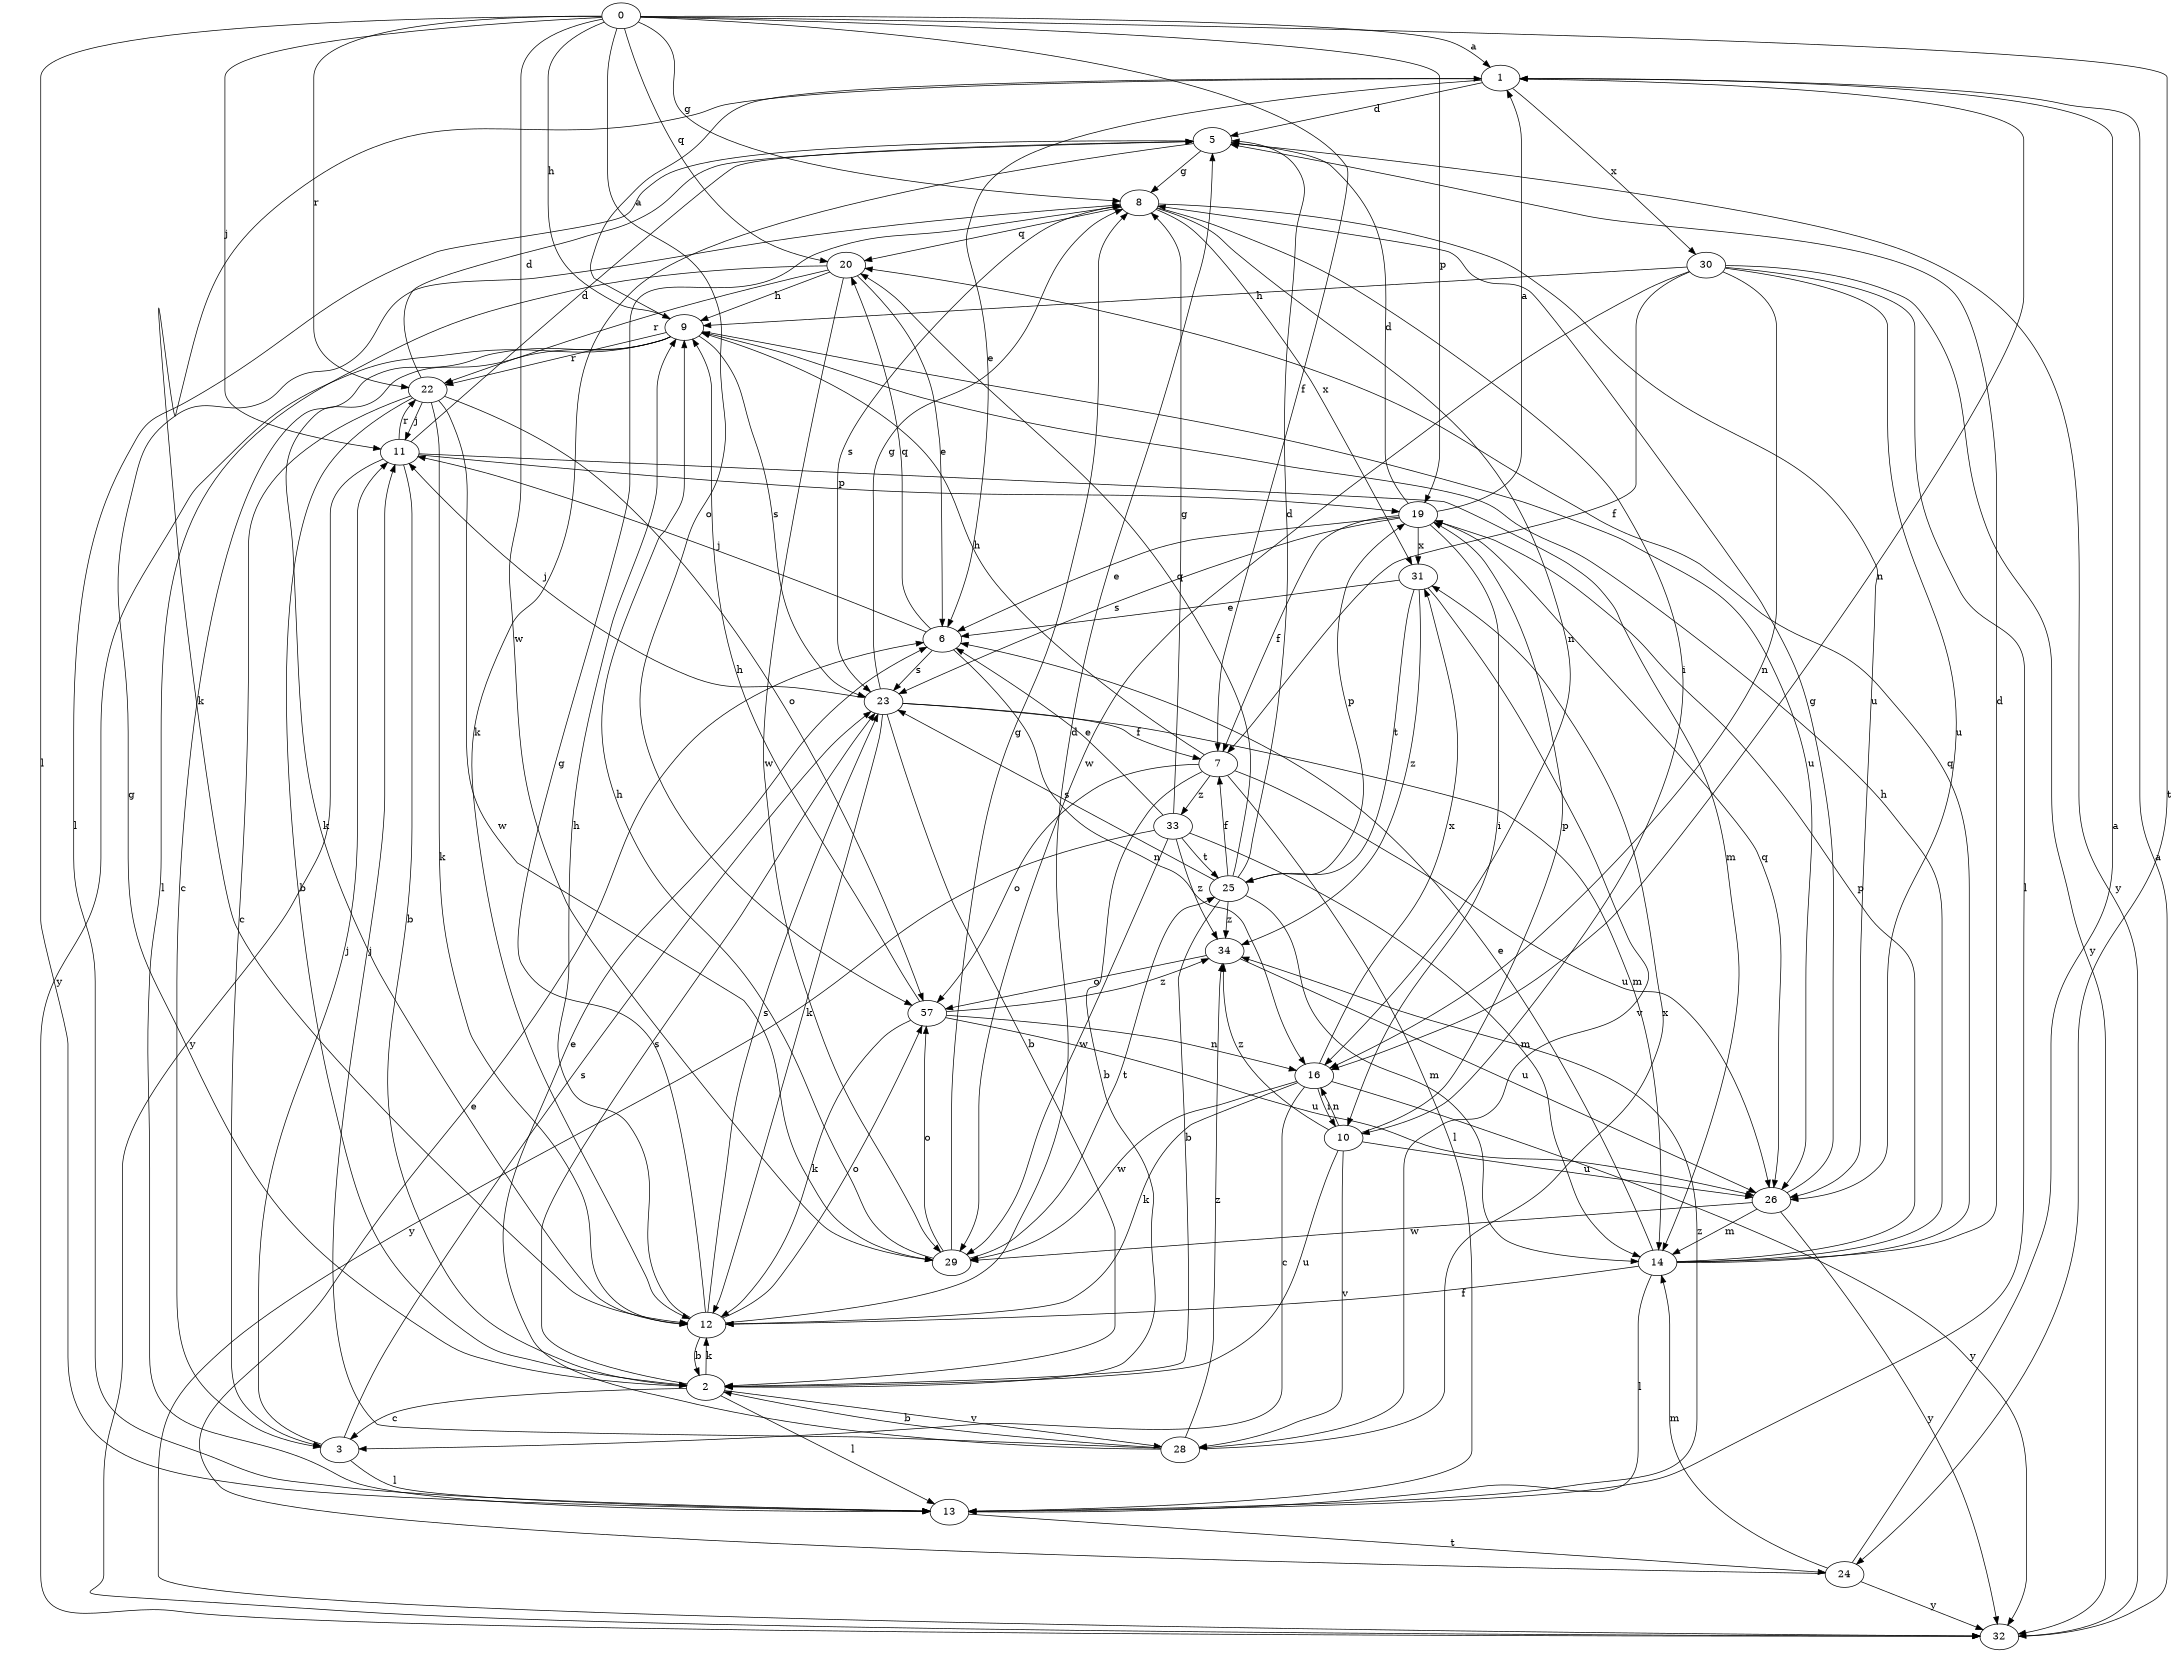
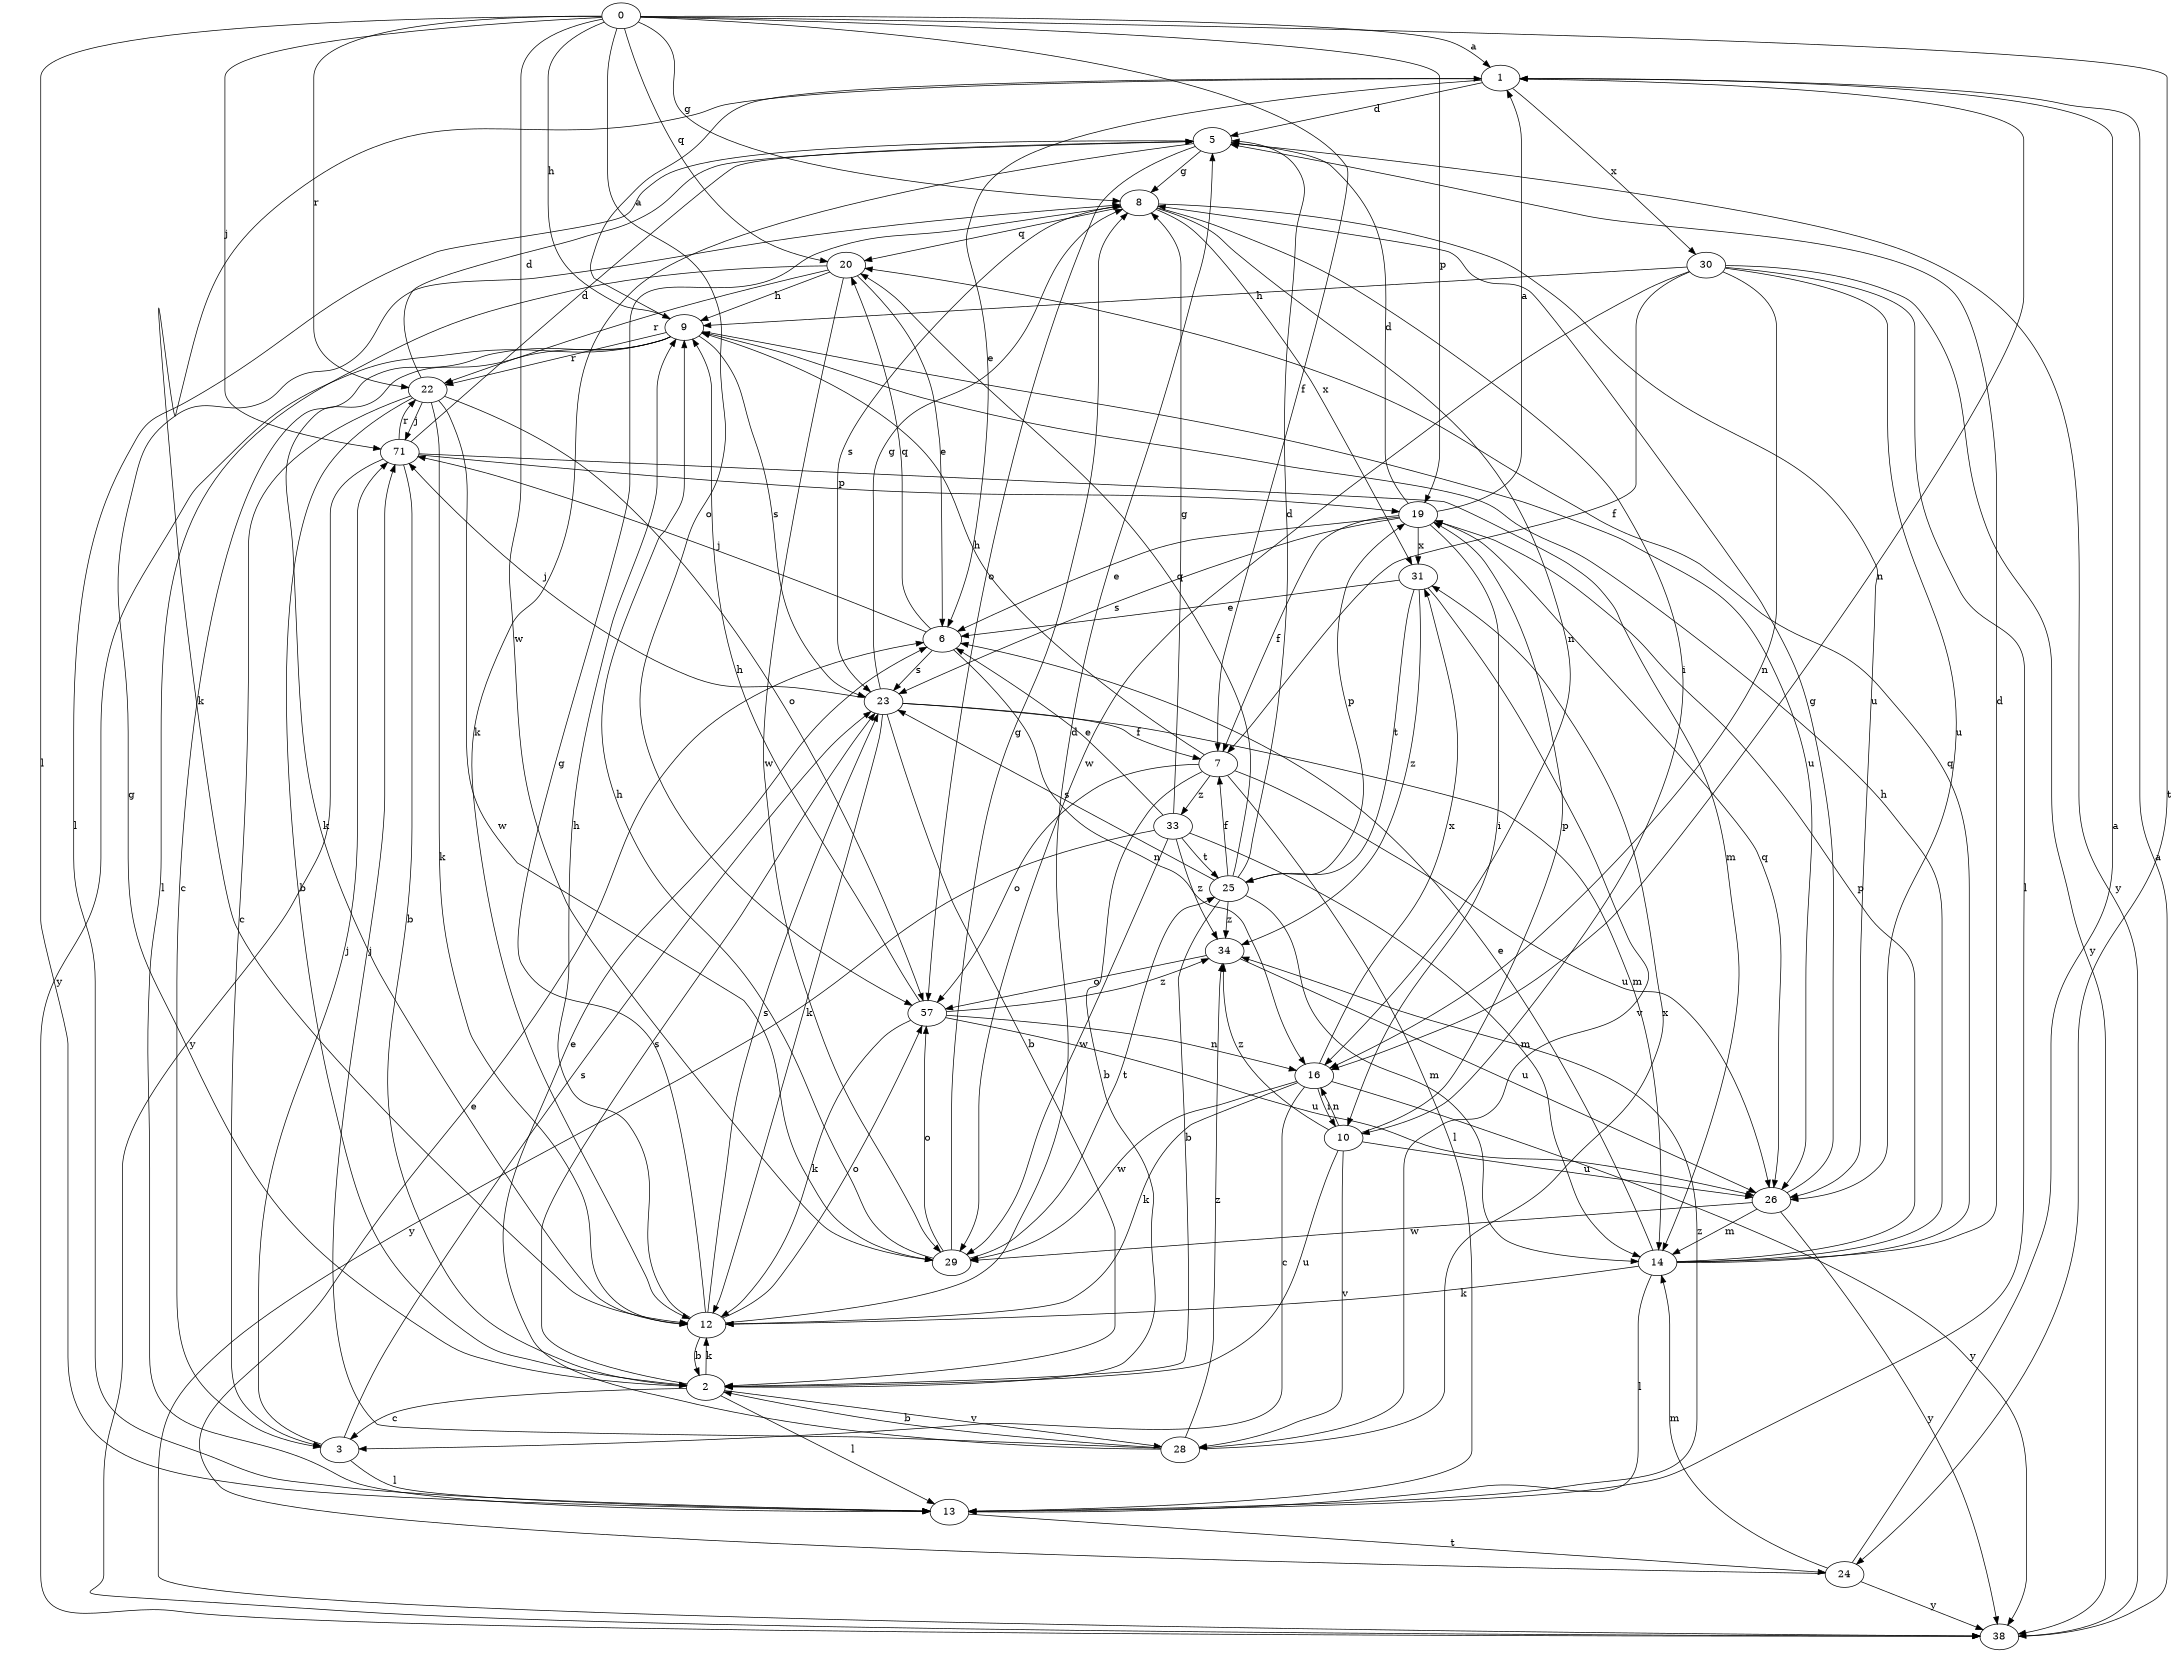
node "11": label "11" -> "71"
edge "5" -> "57": added, label "o"
edge "14" -> "12": label "f" -> "k"
node "32": label "32" -> "38"
